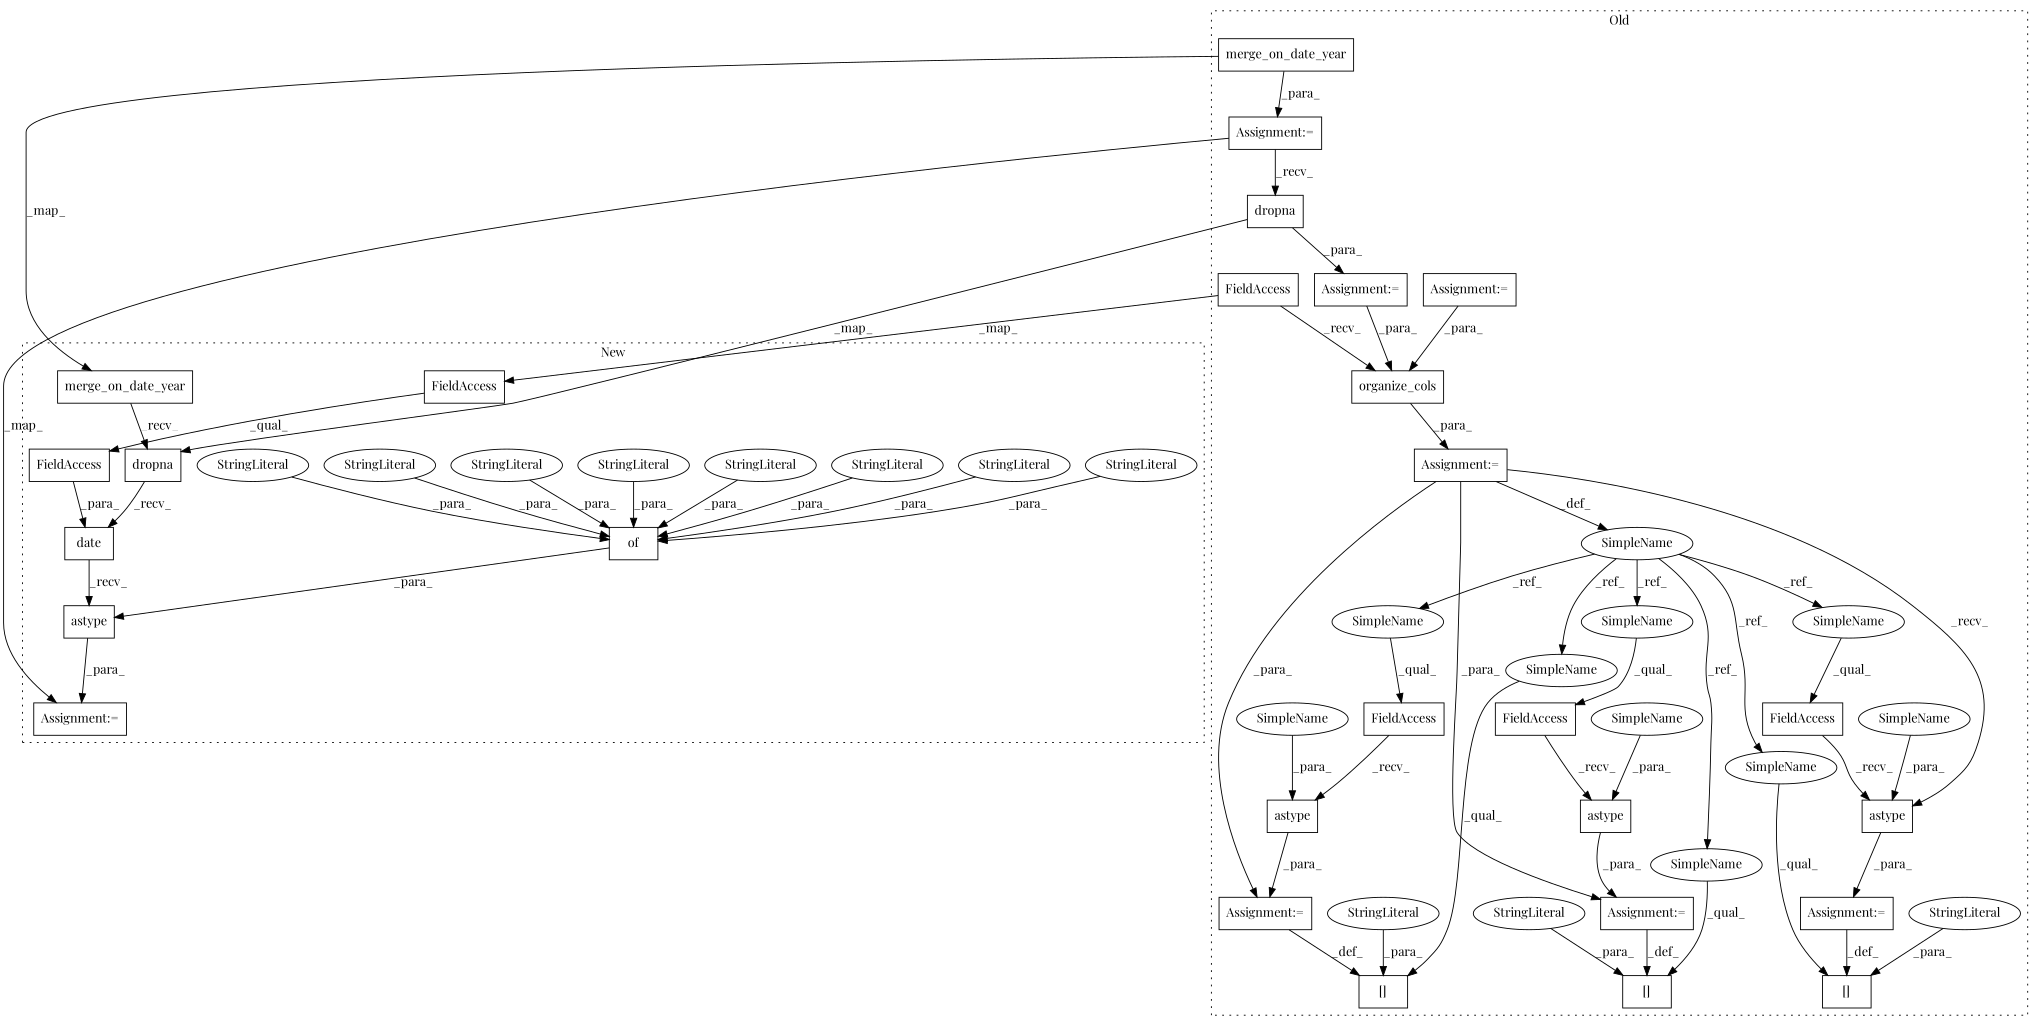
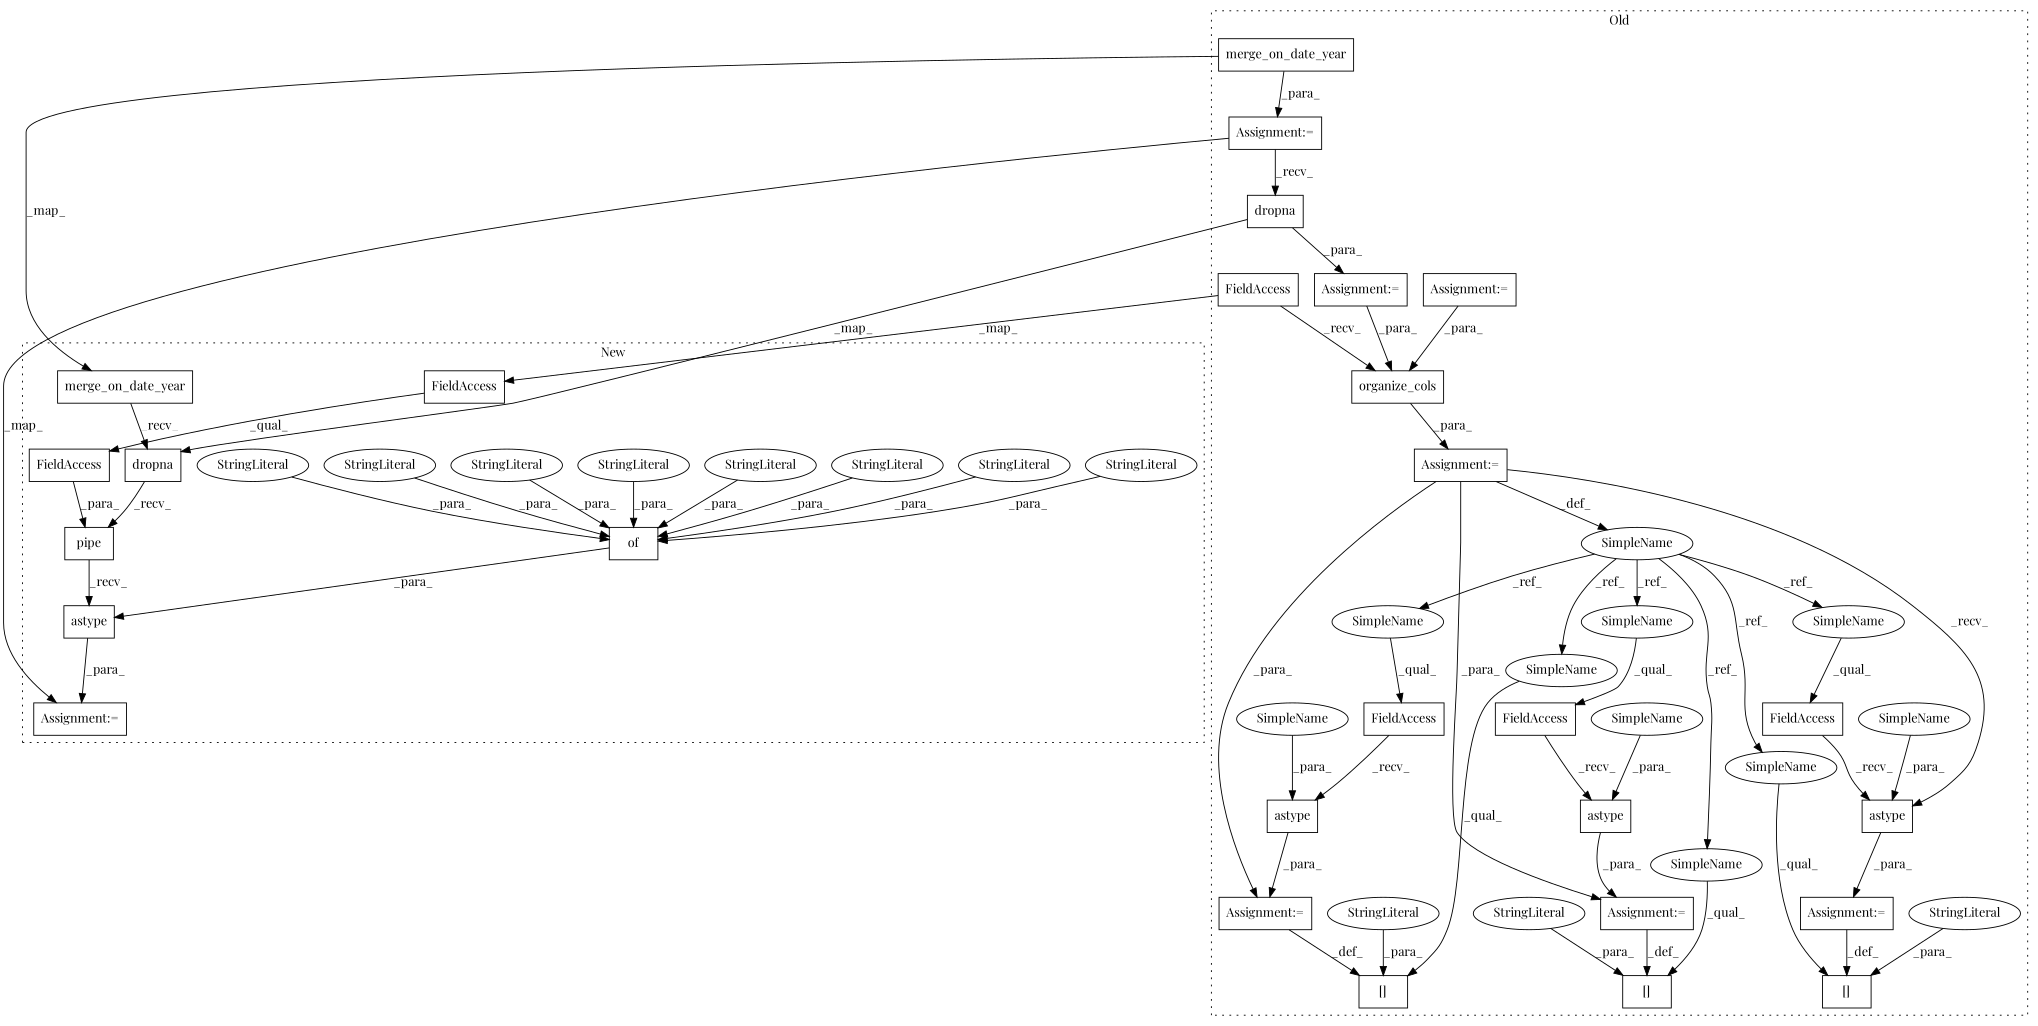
node "date": label "date" -> "pipe"
